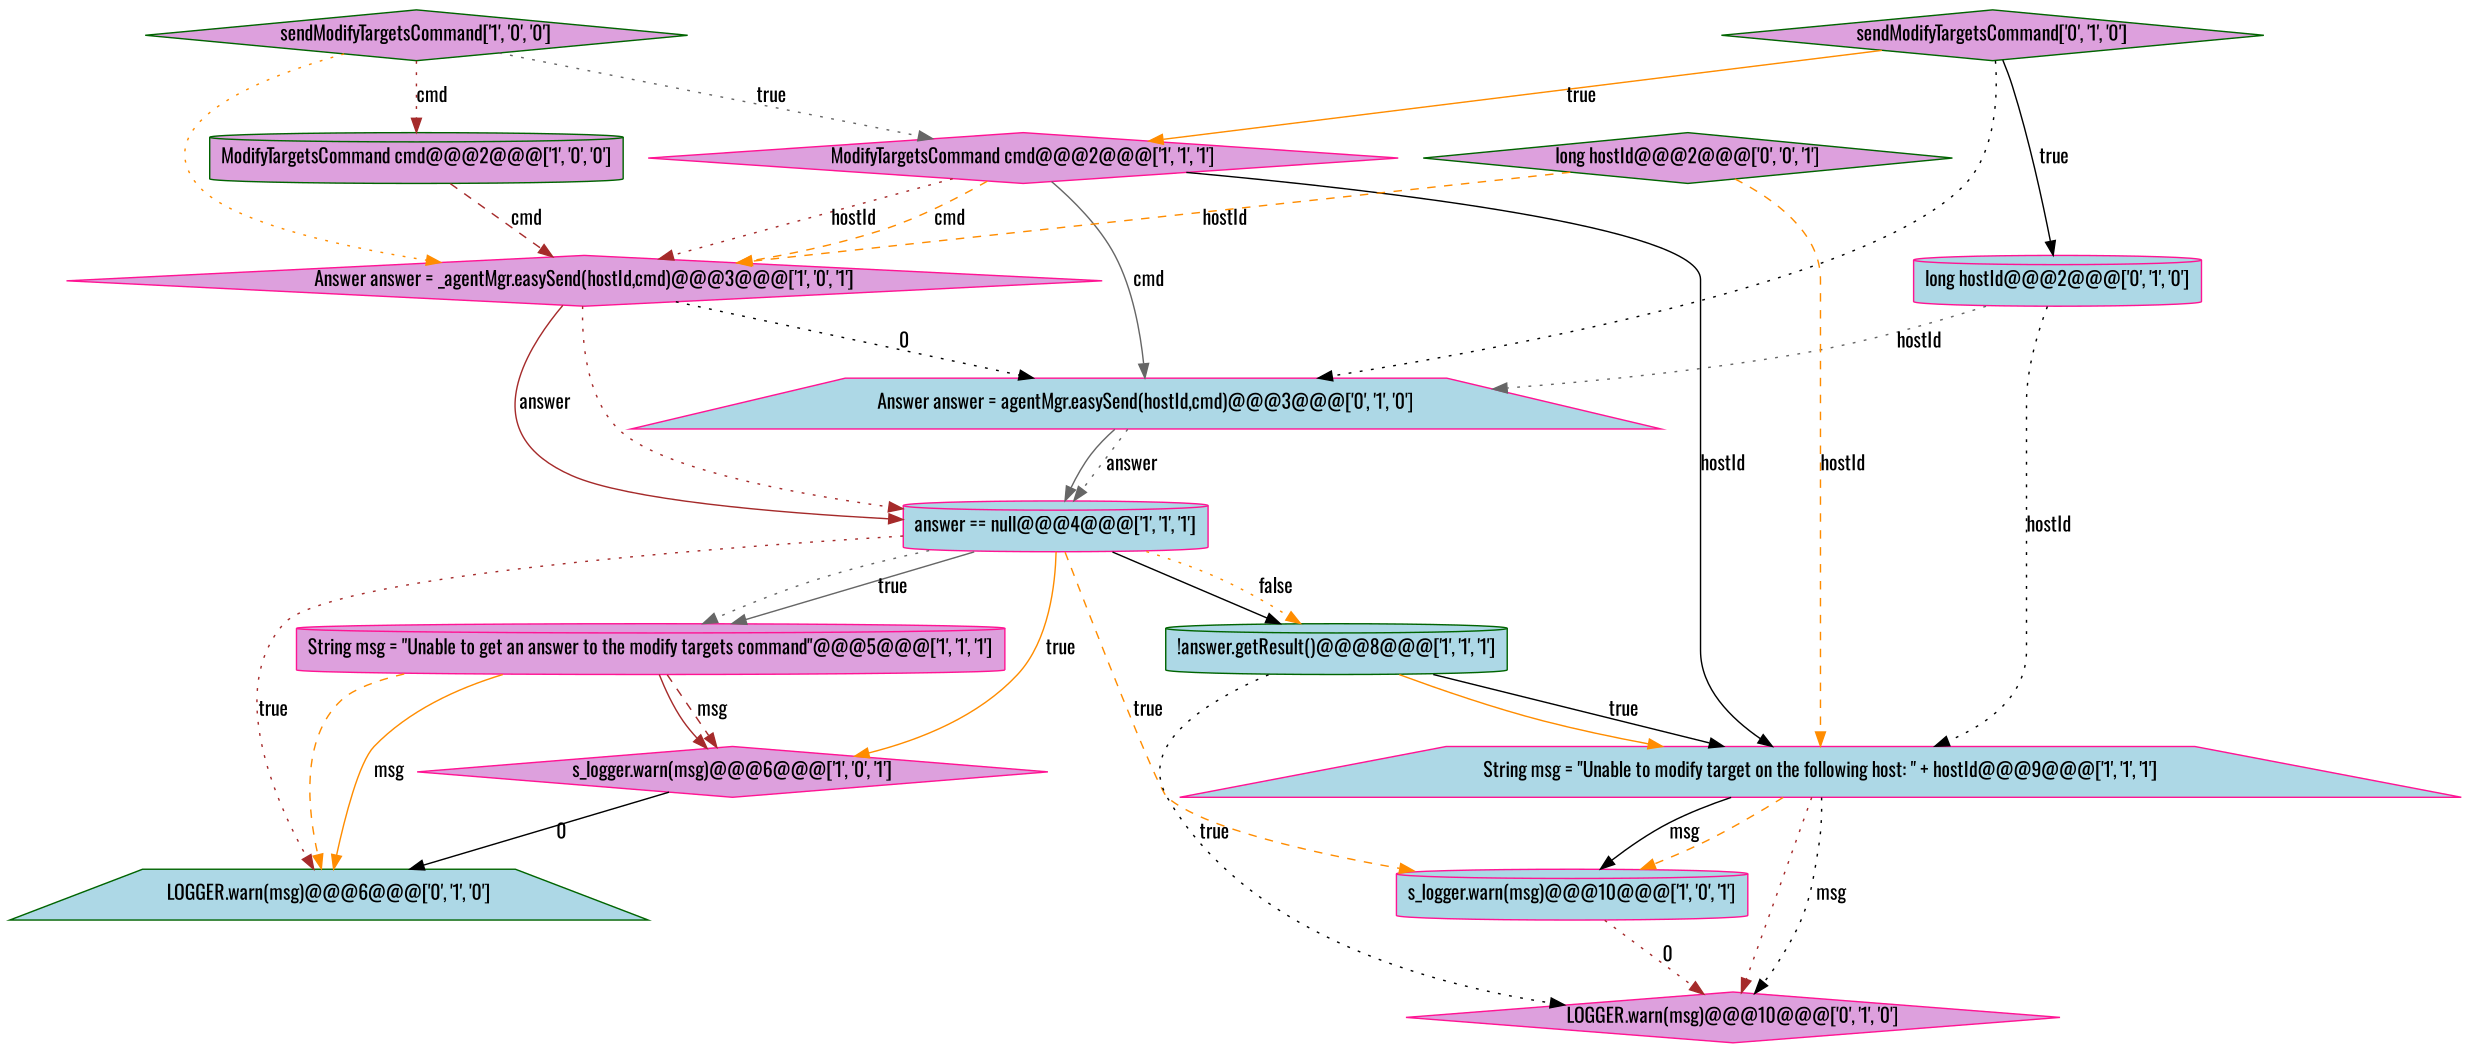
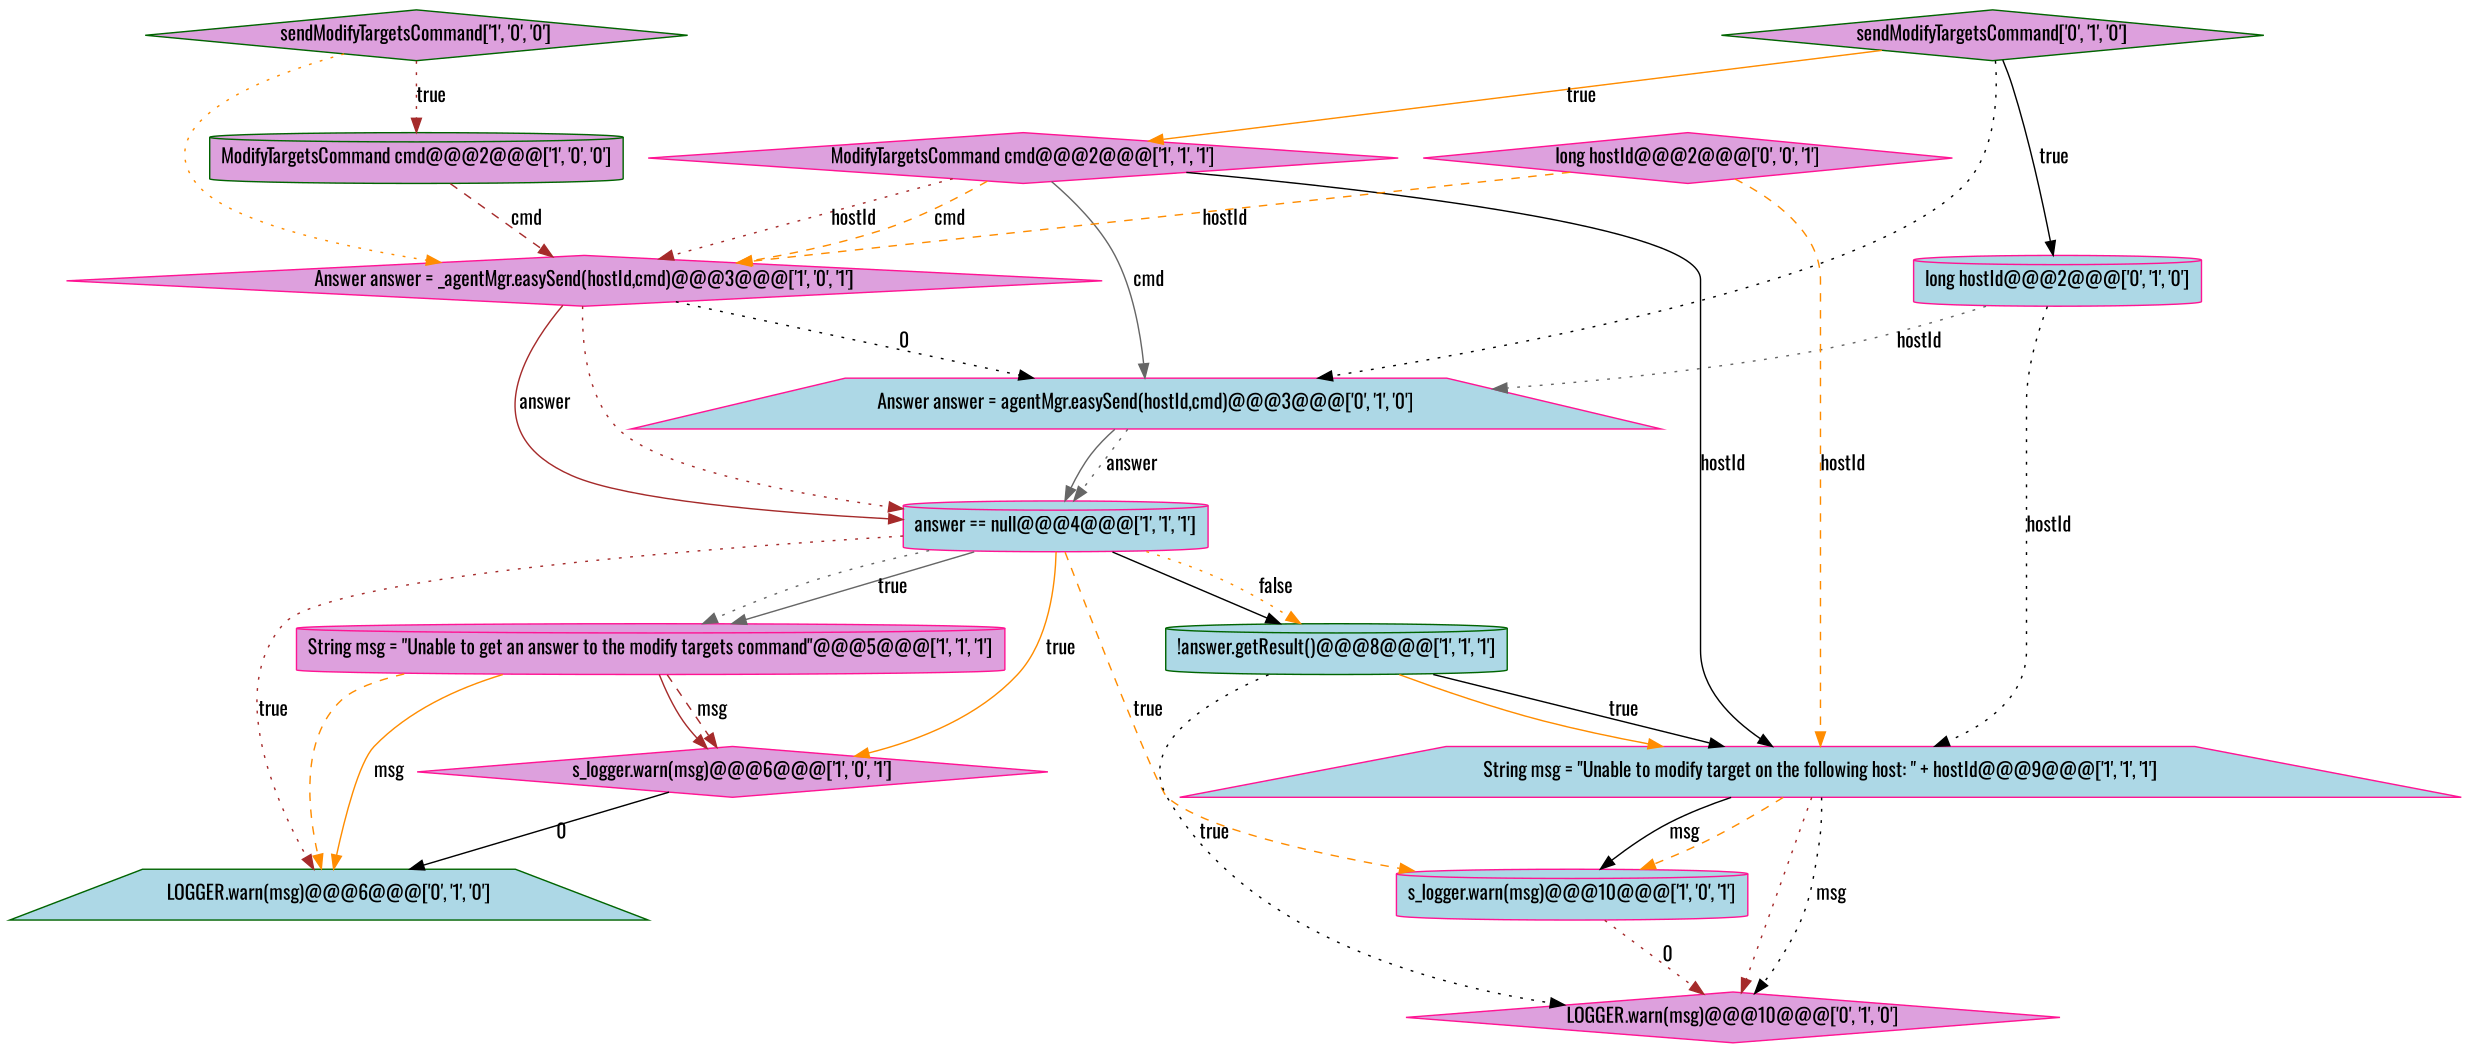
edge "sendModifyTargetsCommand['1', '0', '0']" -> "ModifyTargetsCommand cmd@@@2@@@['1', '1', '1']": removed, label "true"
edge "sendModifyTargetsCommand['1', '0', '0']" -> "ModifyTargetsCommand cmd@@@2@@@['1', '0', '0']": label "cmd" -> "true"
node "long hostId@@@2@@@['0', '0', '1']": color darkgreen -> deeppink
